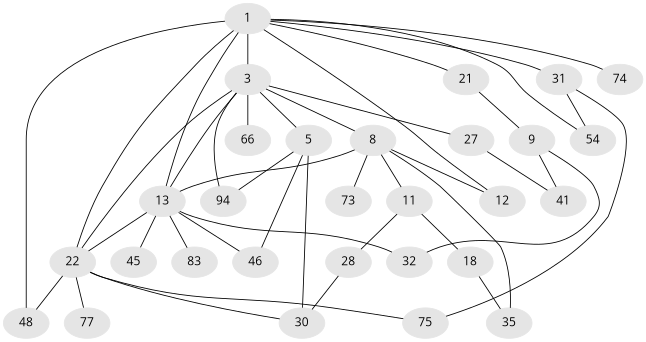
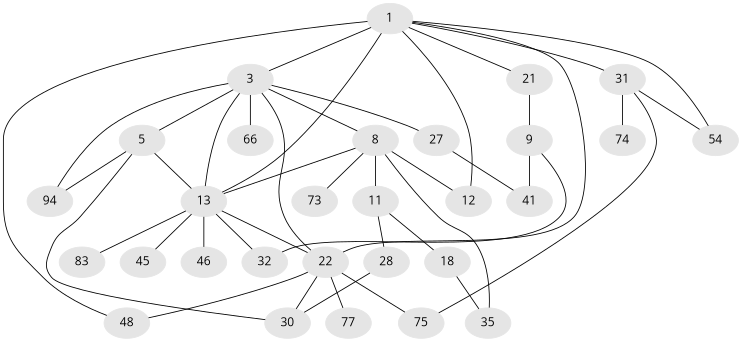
edge "1" -- "74": now "31" -- "74"
edge "5" -- "46": now "5" -- "13"
